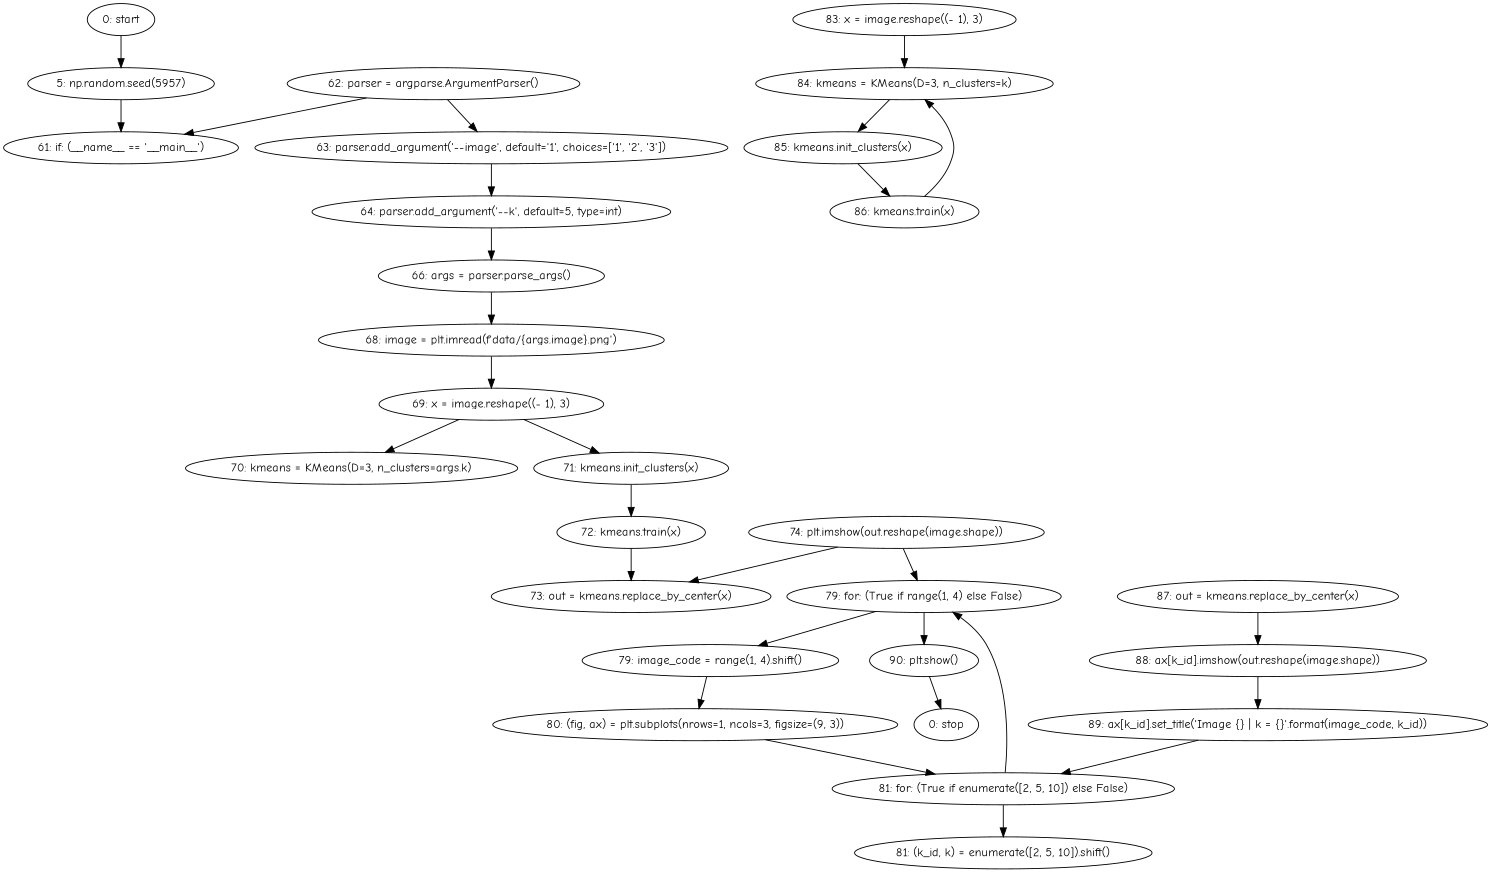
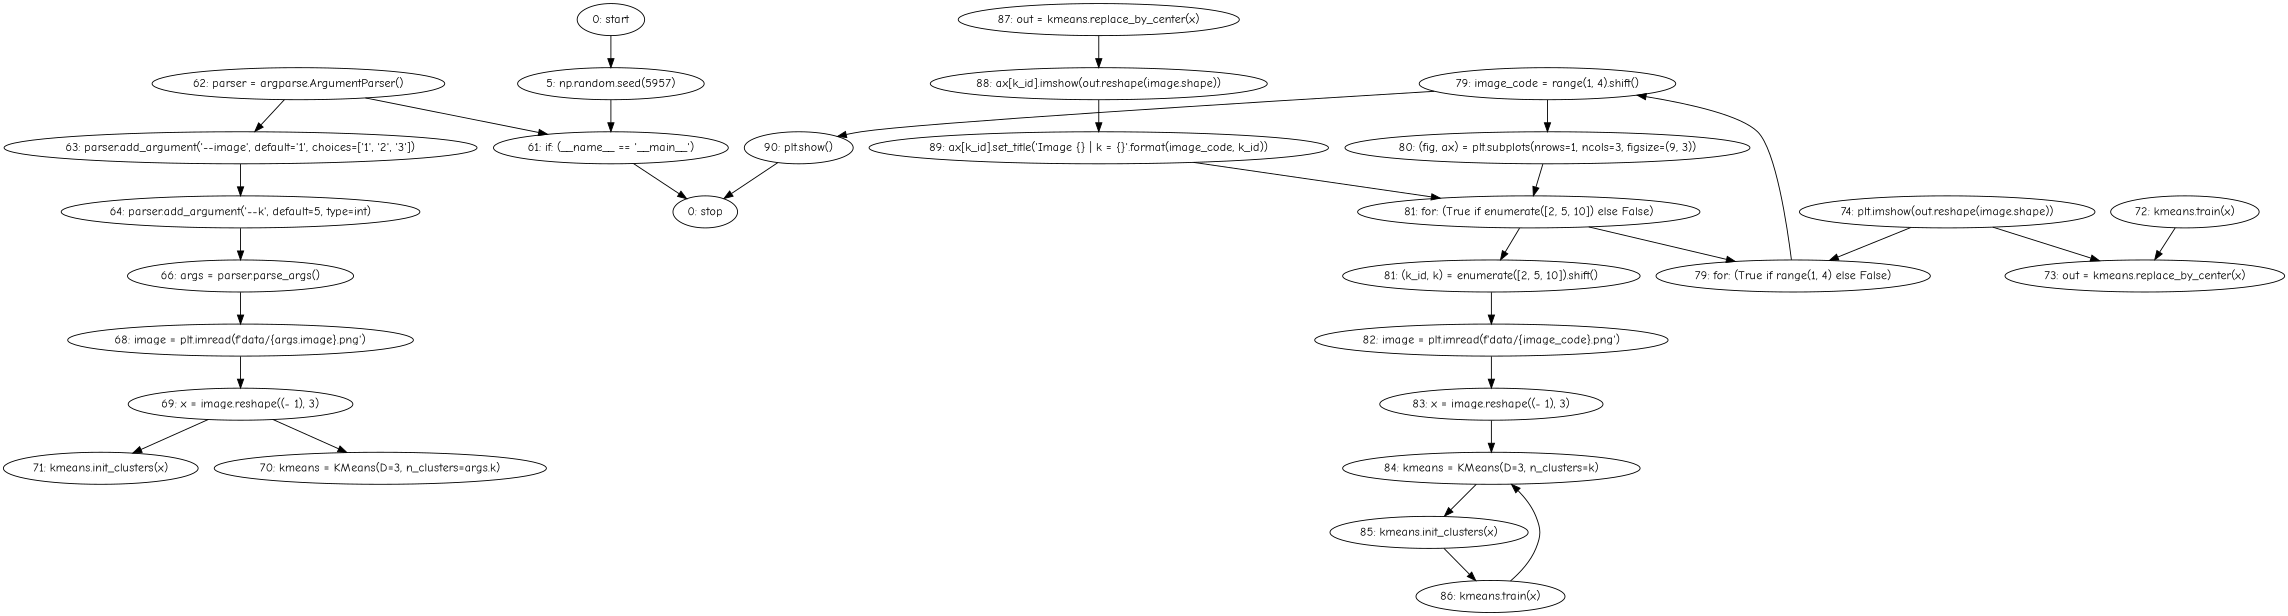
edge "61: if: (__name__ == '__main__')" -> "0: stop": added
node "82: image = plt.imread(f'data/{image_code}.png')": added
edge "71: kmeans.init_clusters(x)" -> "72: kmeans.train(x)": removed
edge "79: for: (True if range(1, 4) else False)" -> "90: plt.show()": now "79: image_code = range(1, 4).shift()" -> "90: plt.show()"
